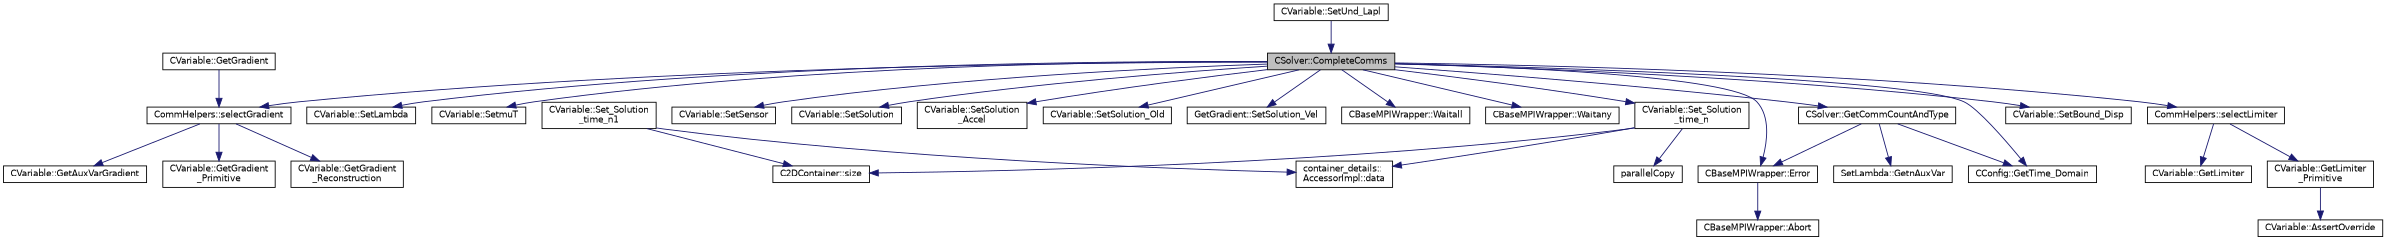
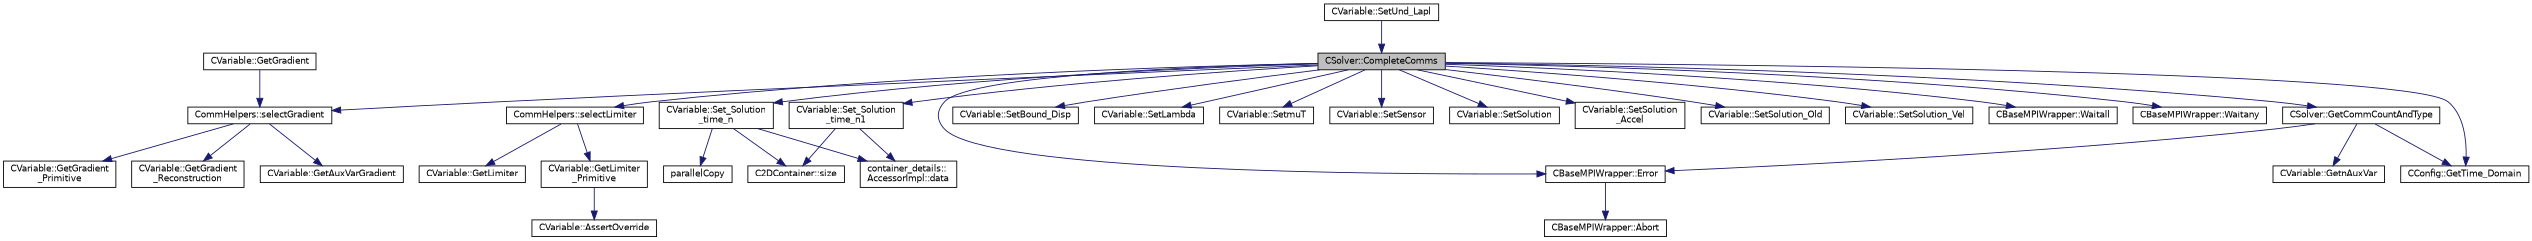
edge "CSolver::CompleteComms" -> "CVariable::Set_Solution _time_n1": added
node "GetGradient::SetSolution_Vel": label "GetGradient::SetSolution_Vel" -> "CVariable::SetSolution_Vel"
node "SetLambda::GetnAuxVar": label "SetLambda::GetnAuxVar" -> "CVariable::GetnAuxVar"
